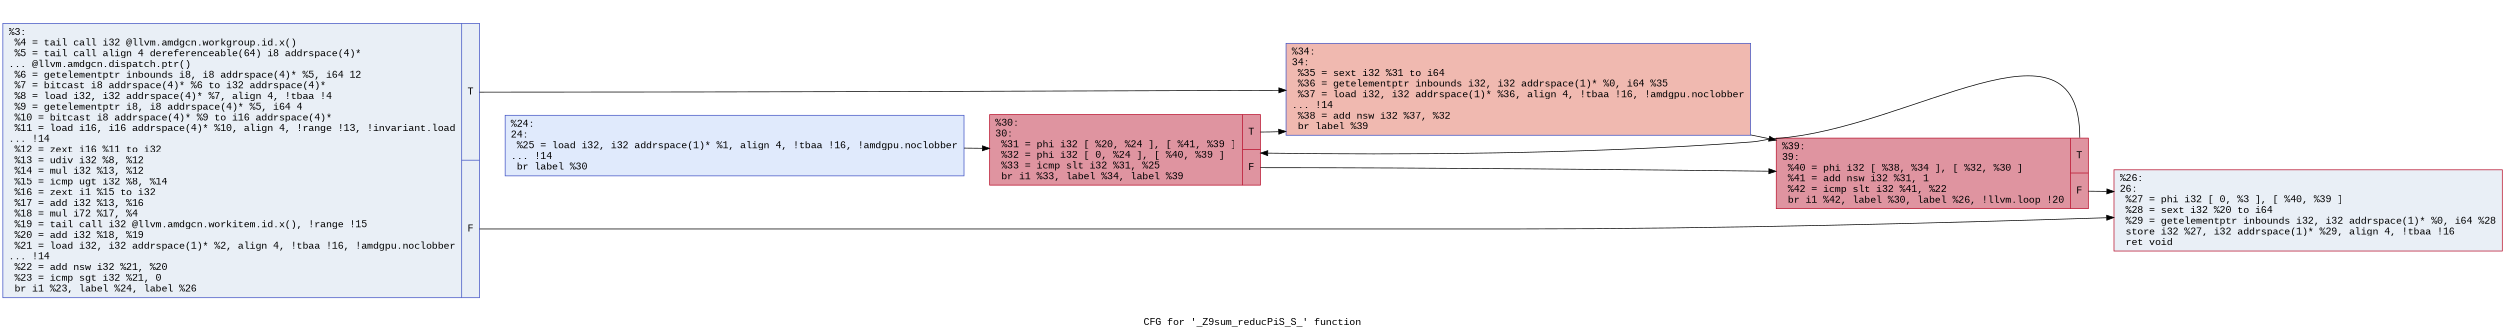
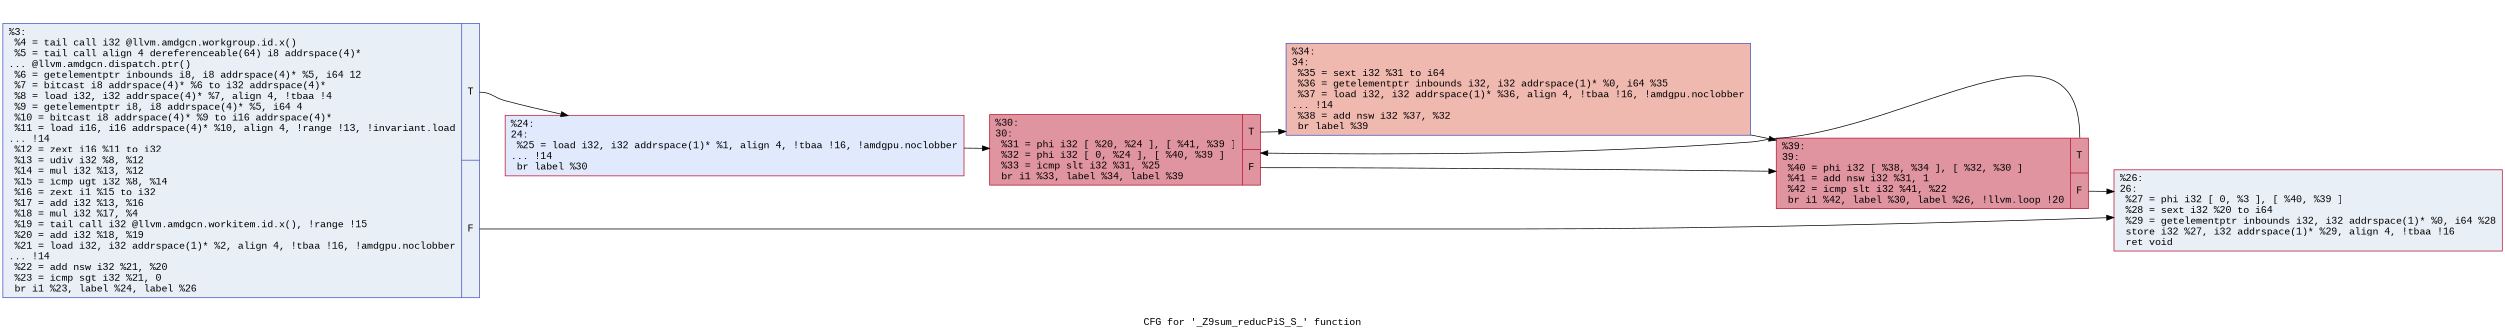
edge "%3:" -> "%34:": now "%3:" -> "%24:"
node "%24:": color #3d50c3ff -> #b70d28ff
node "%3:": text "%18 = mul i72 %17, %4" -> "%18 = mul i32 %17, %4"
